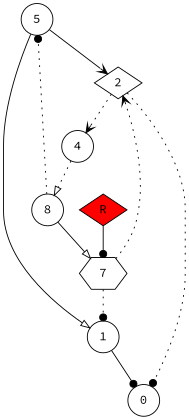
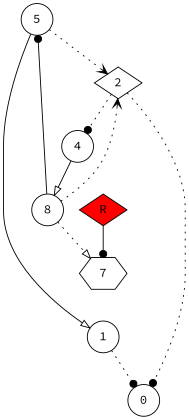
edge "5" -> "2": style solid -> dotted
edge "2" -> "4": arrowhead vee -> dot
edge "8" -> "5": style dotted -> solid
edge "4" -> "8": style dotted -> solid
edge "7" -> "2": now "8" -> "2"
edge "8" -> "7": style solid -> dotted
edge "7" -> "1": removed
edge "1" -> "0": style solid -> dotted
